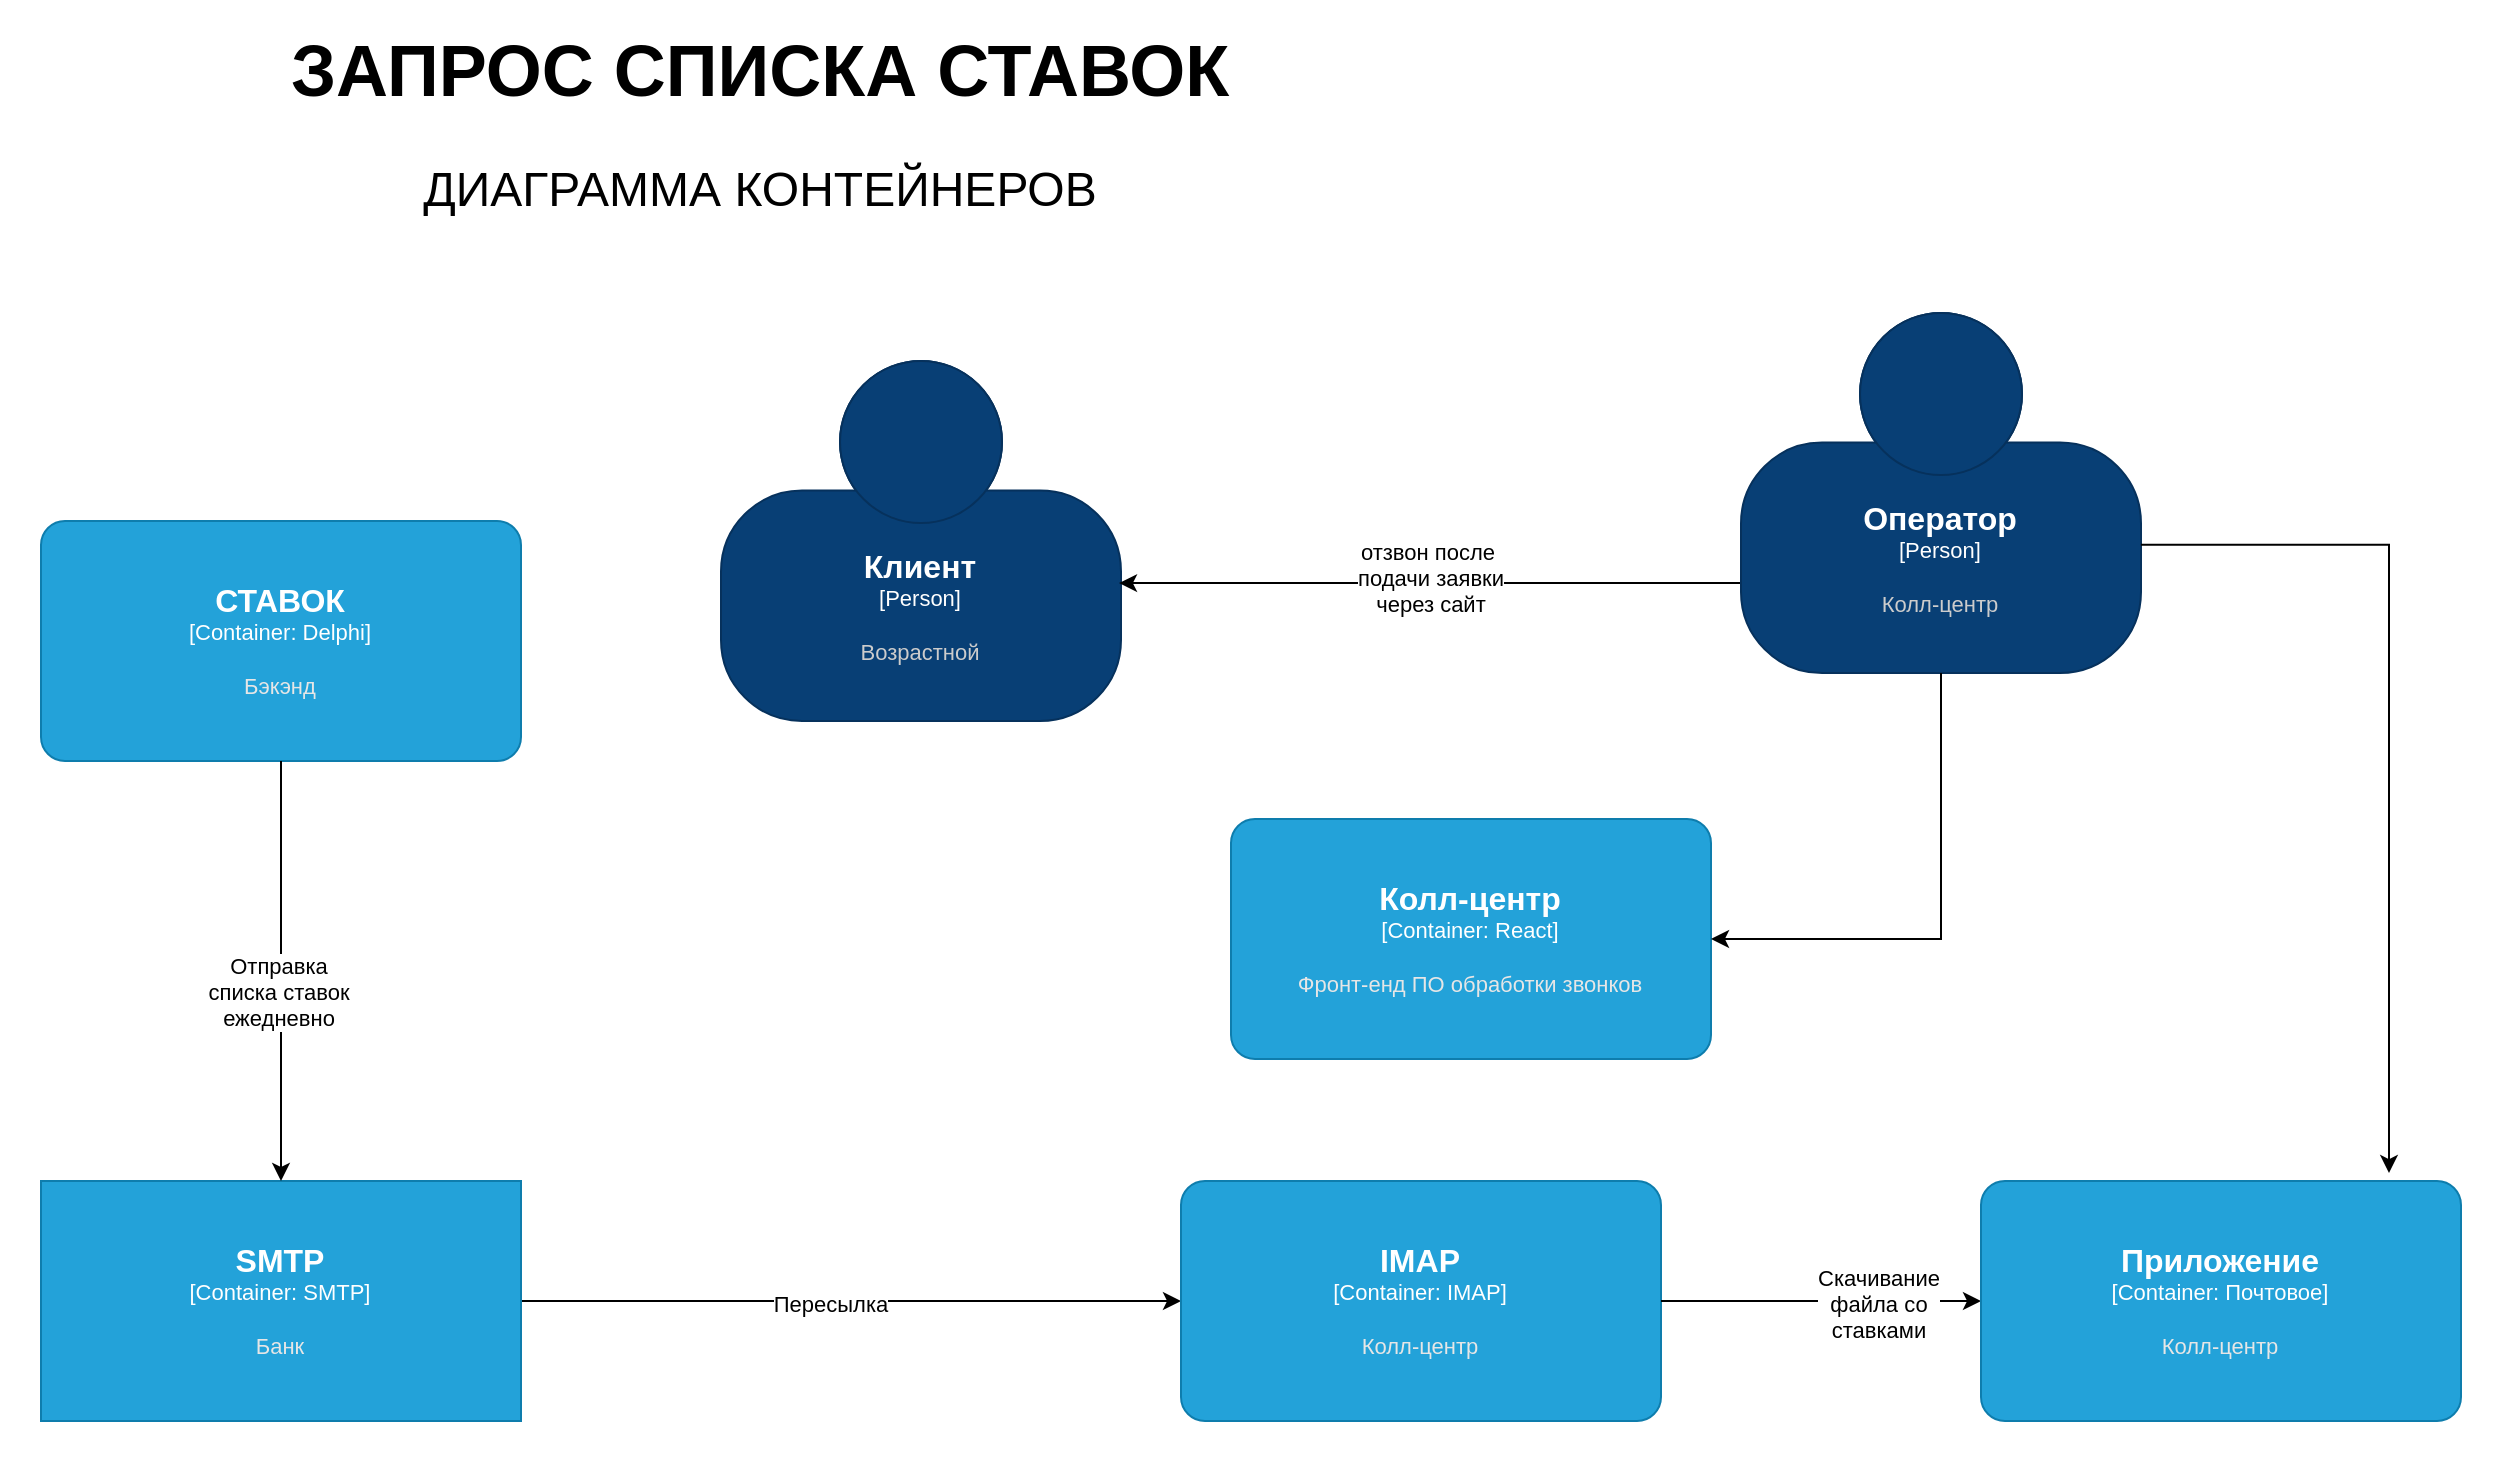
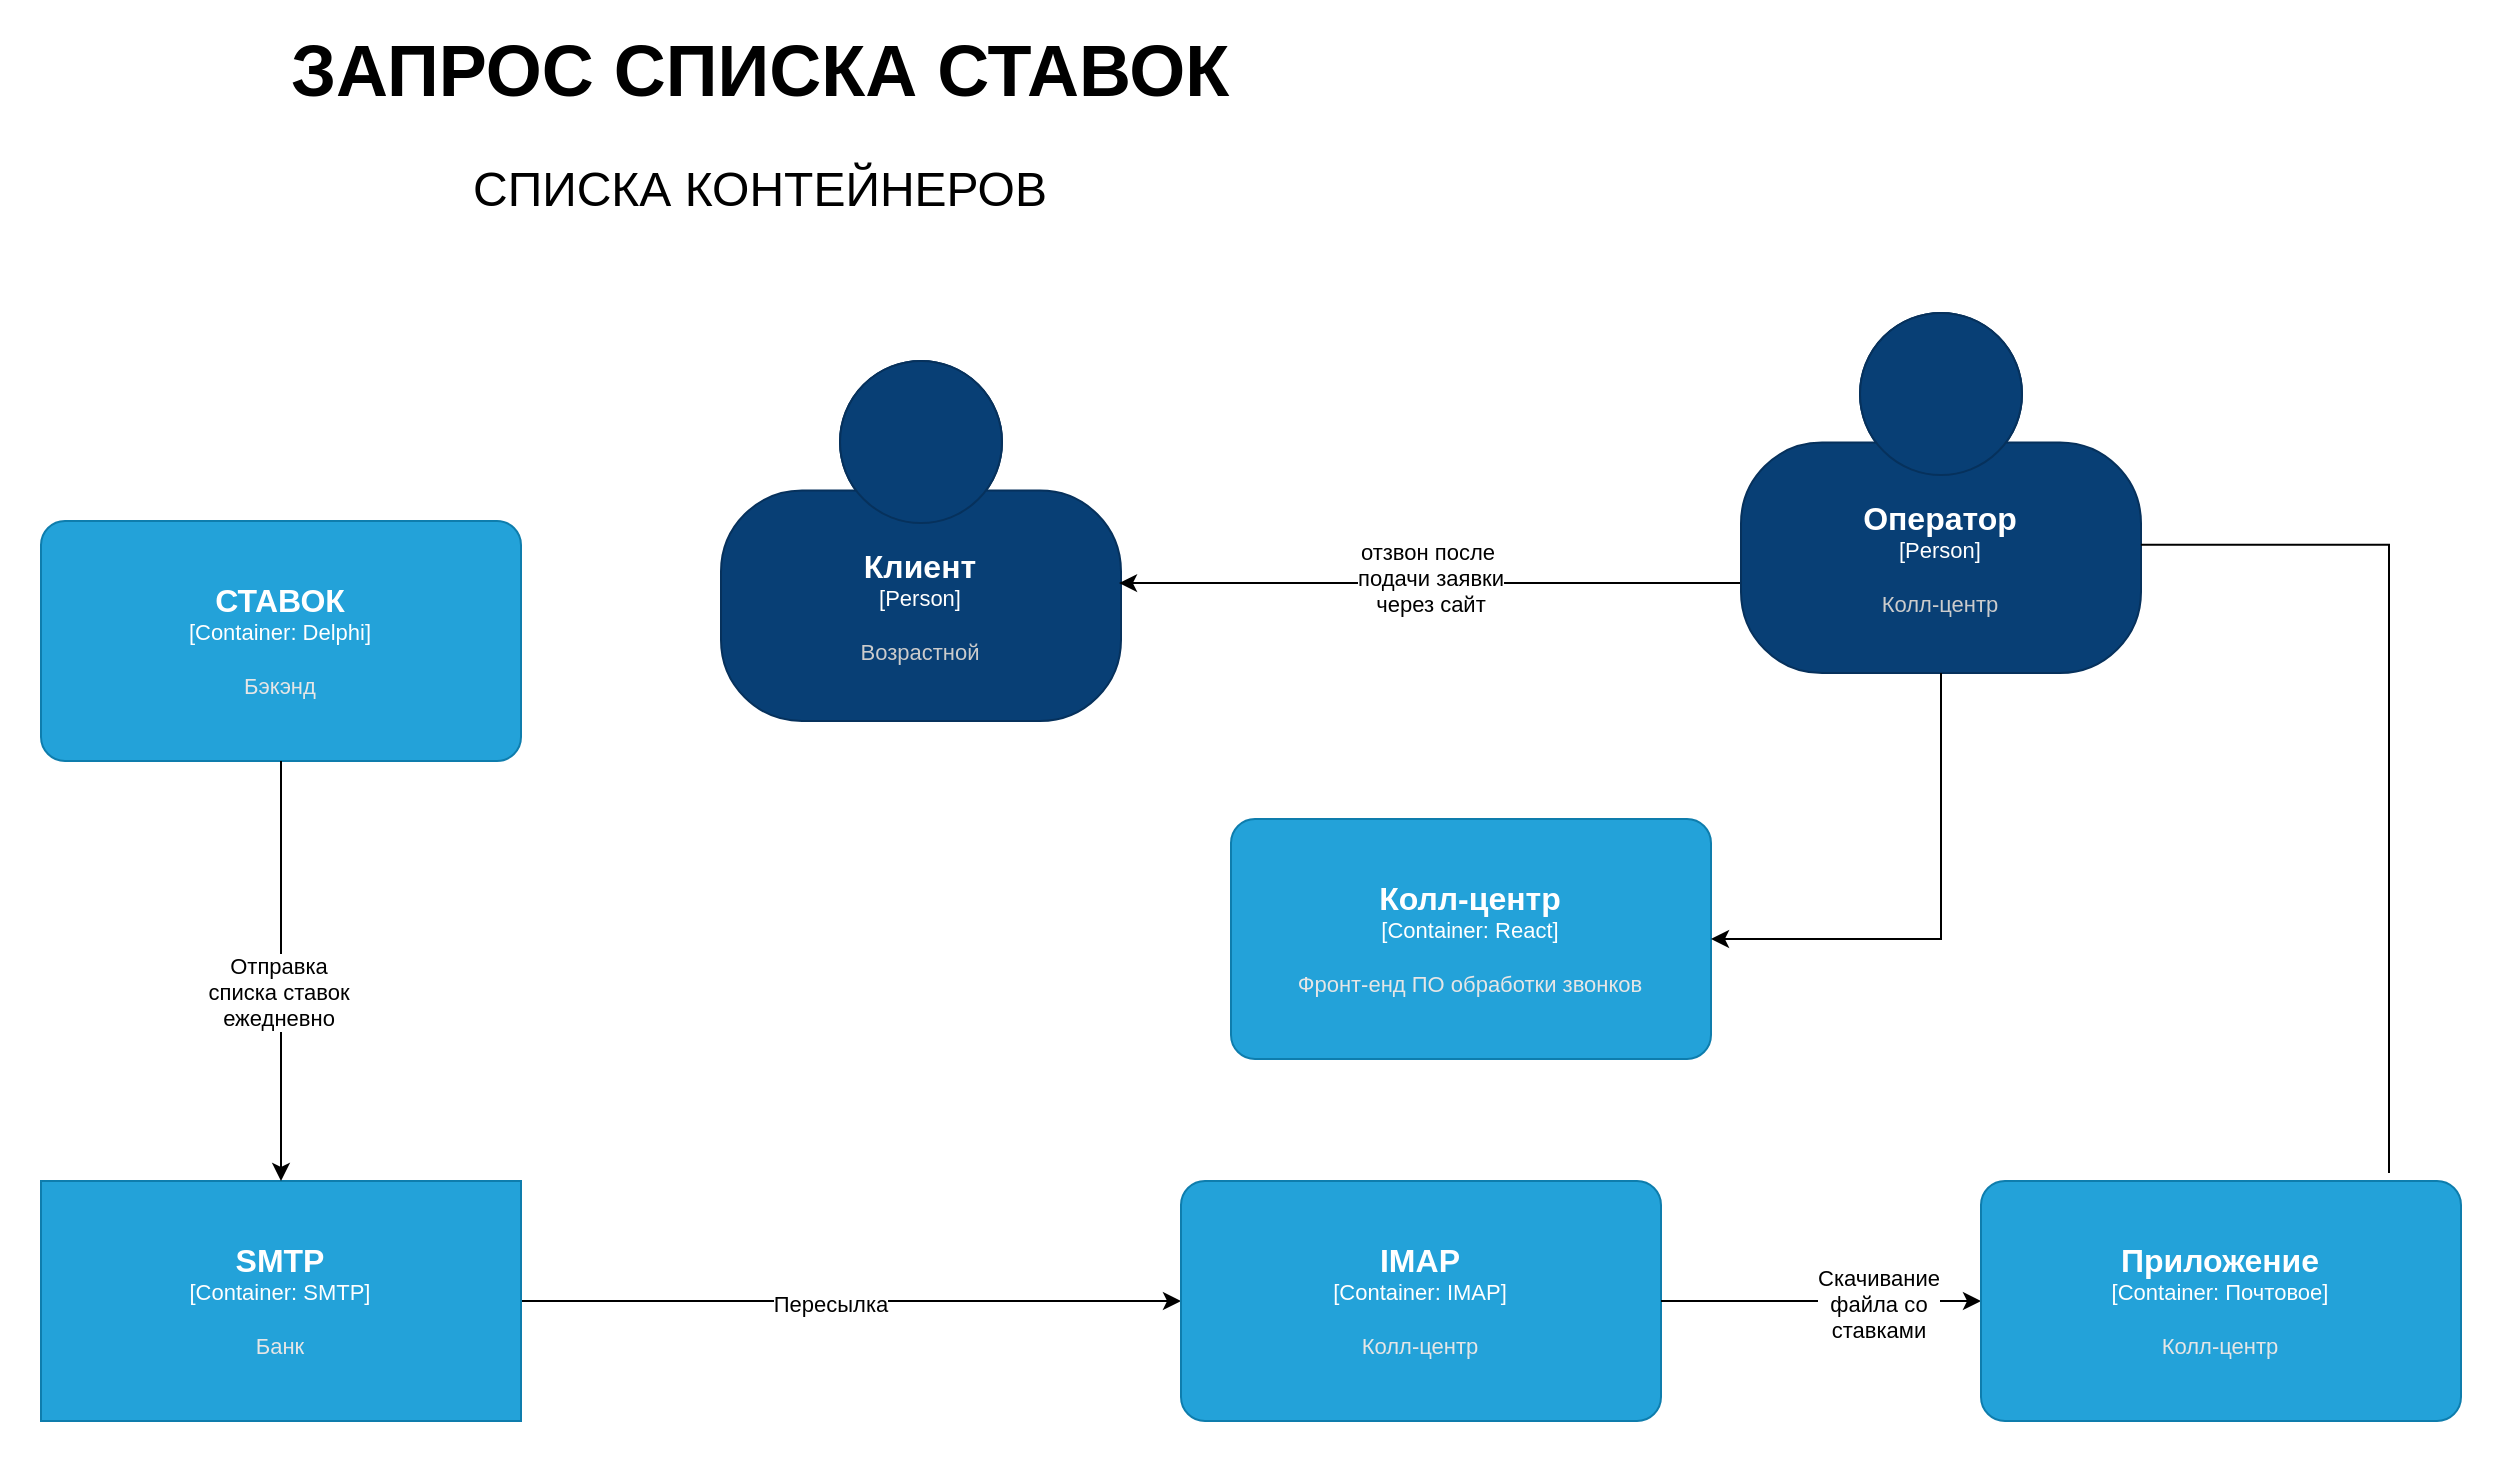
node "ДИАГРАММА КОНТЕЙНЕРОВ": label "ДИАГРАММА КОНТЕЙНЕРОВ" -> "СПИСКА КОНТЕЙНЕРОВ"
edge "Оператор [Person] Колл-центр" -> "Приложение [Container: Почтовое] Колл-центр": arrowhead classic -> none
